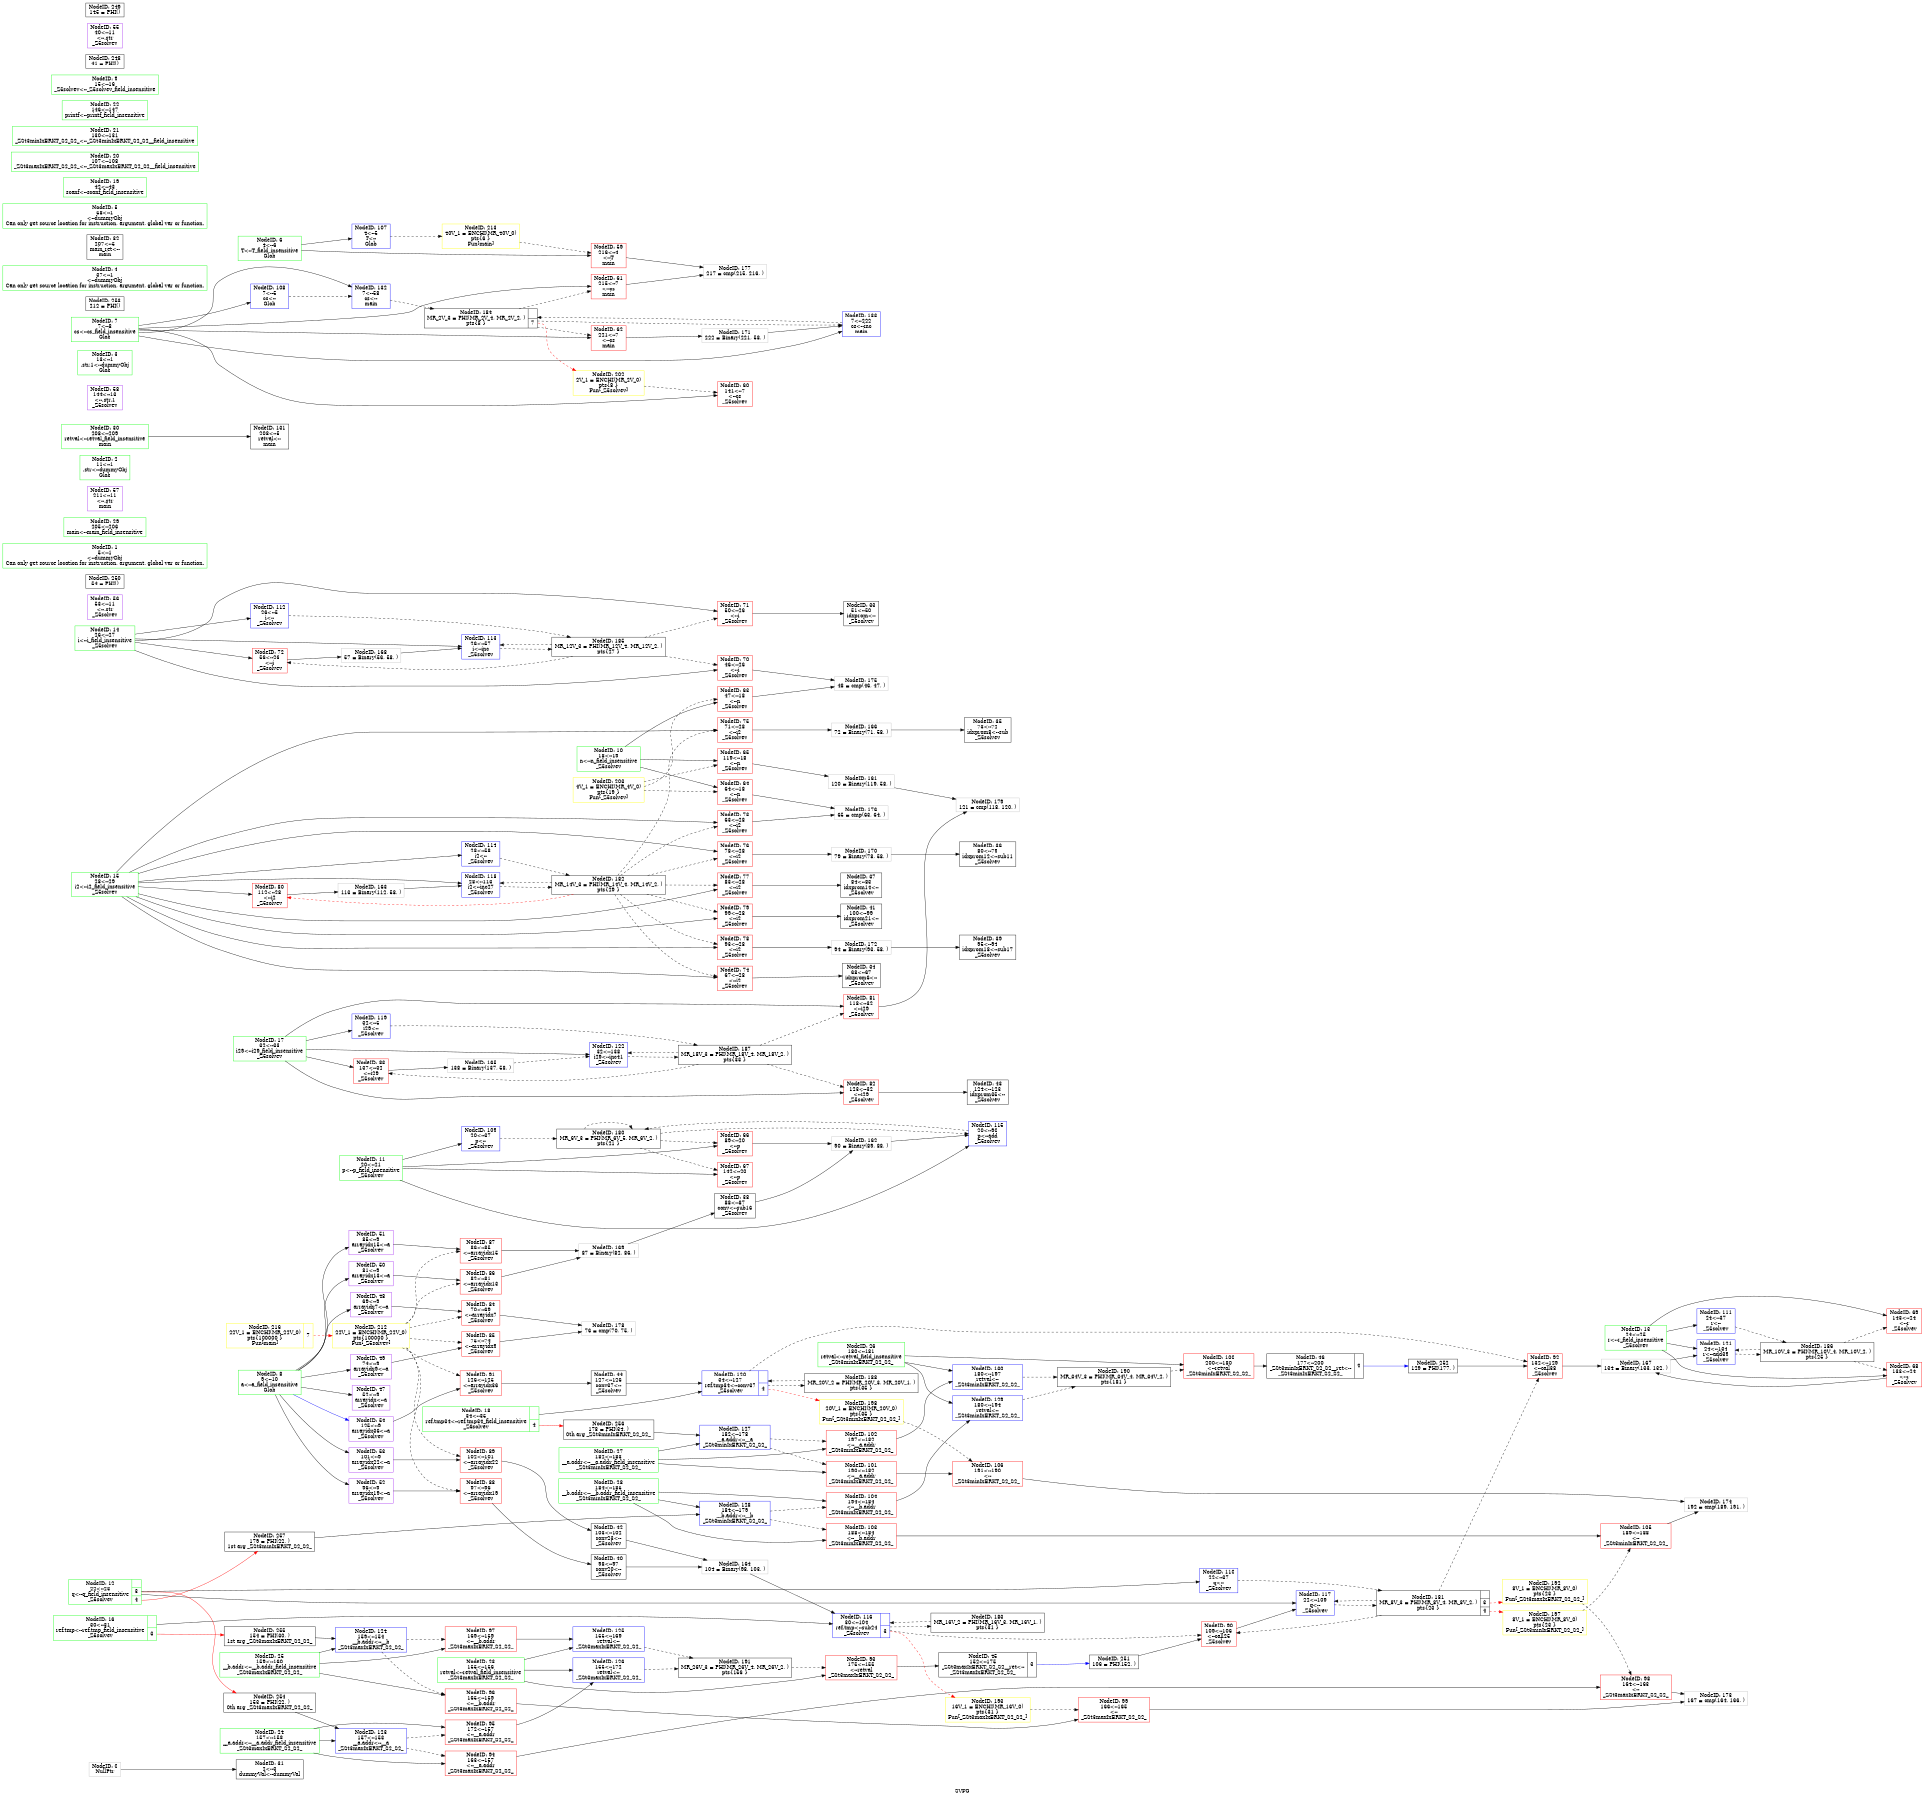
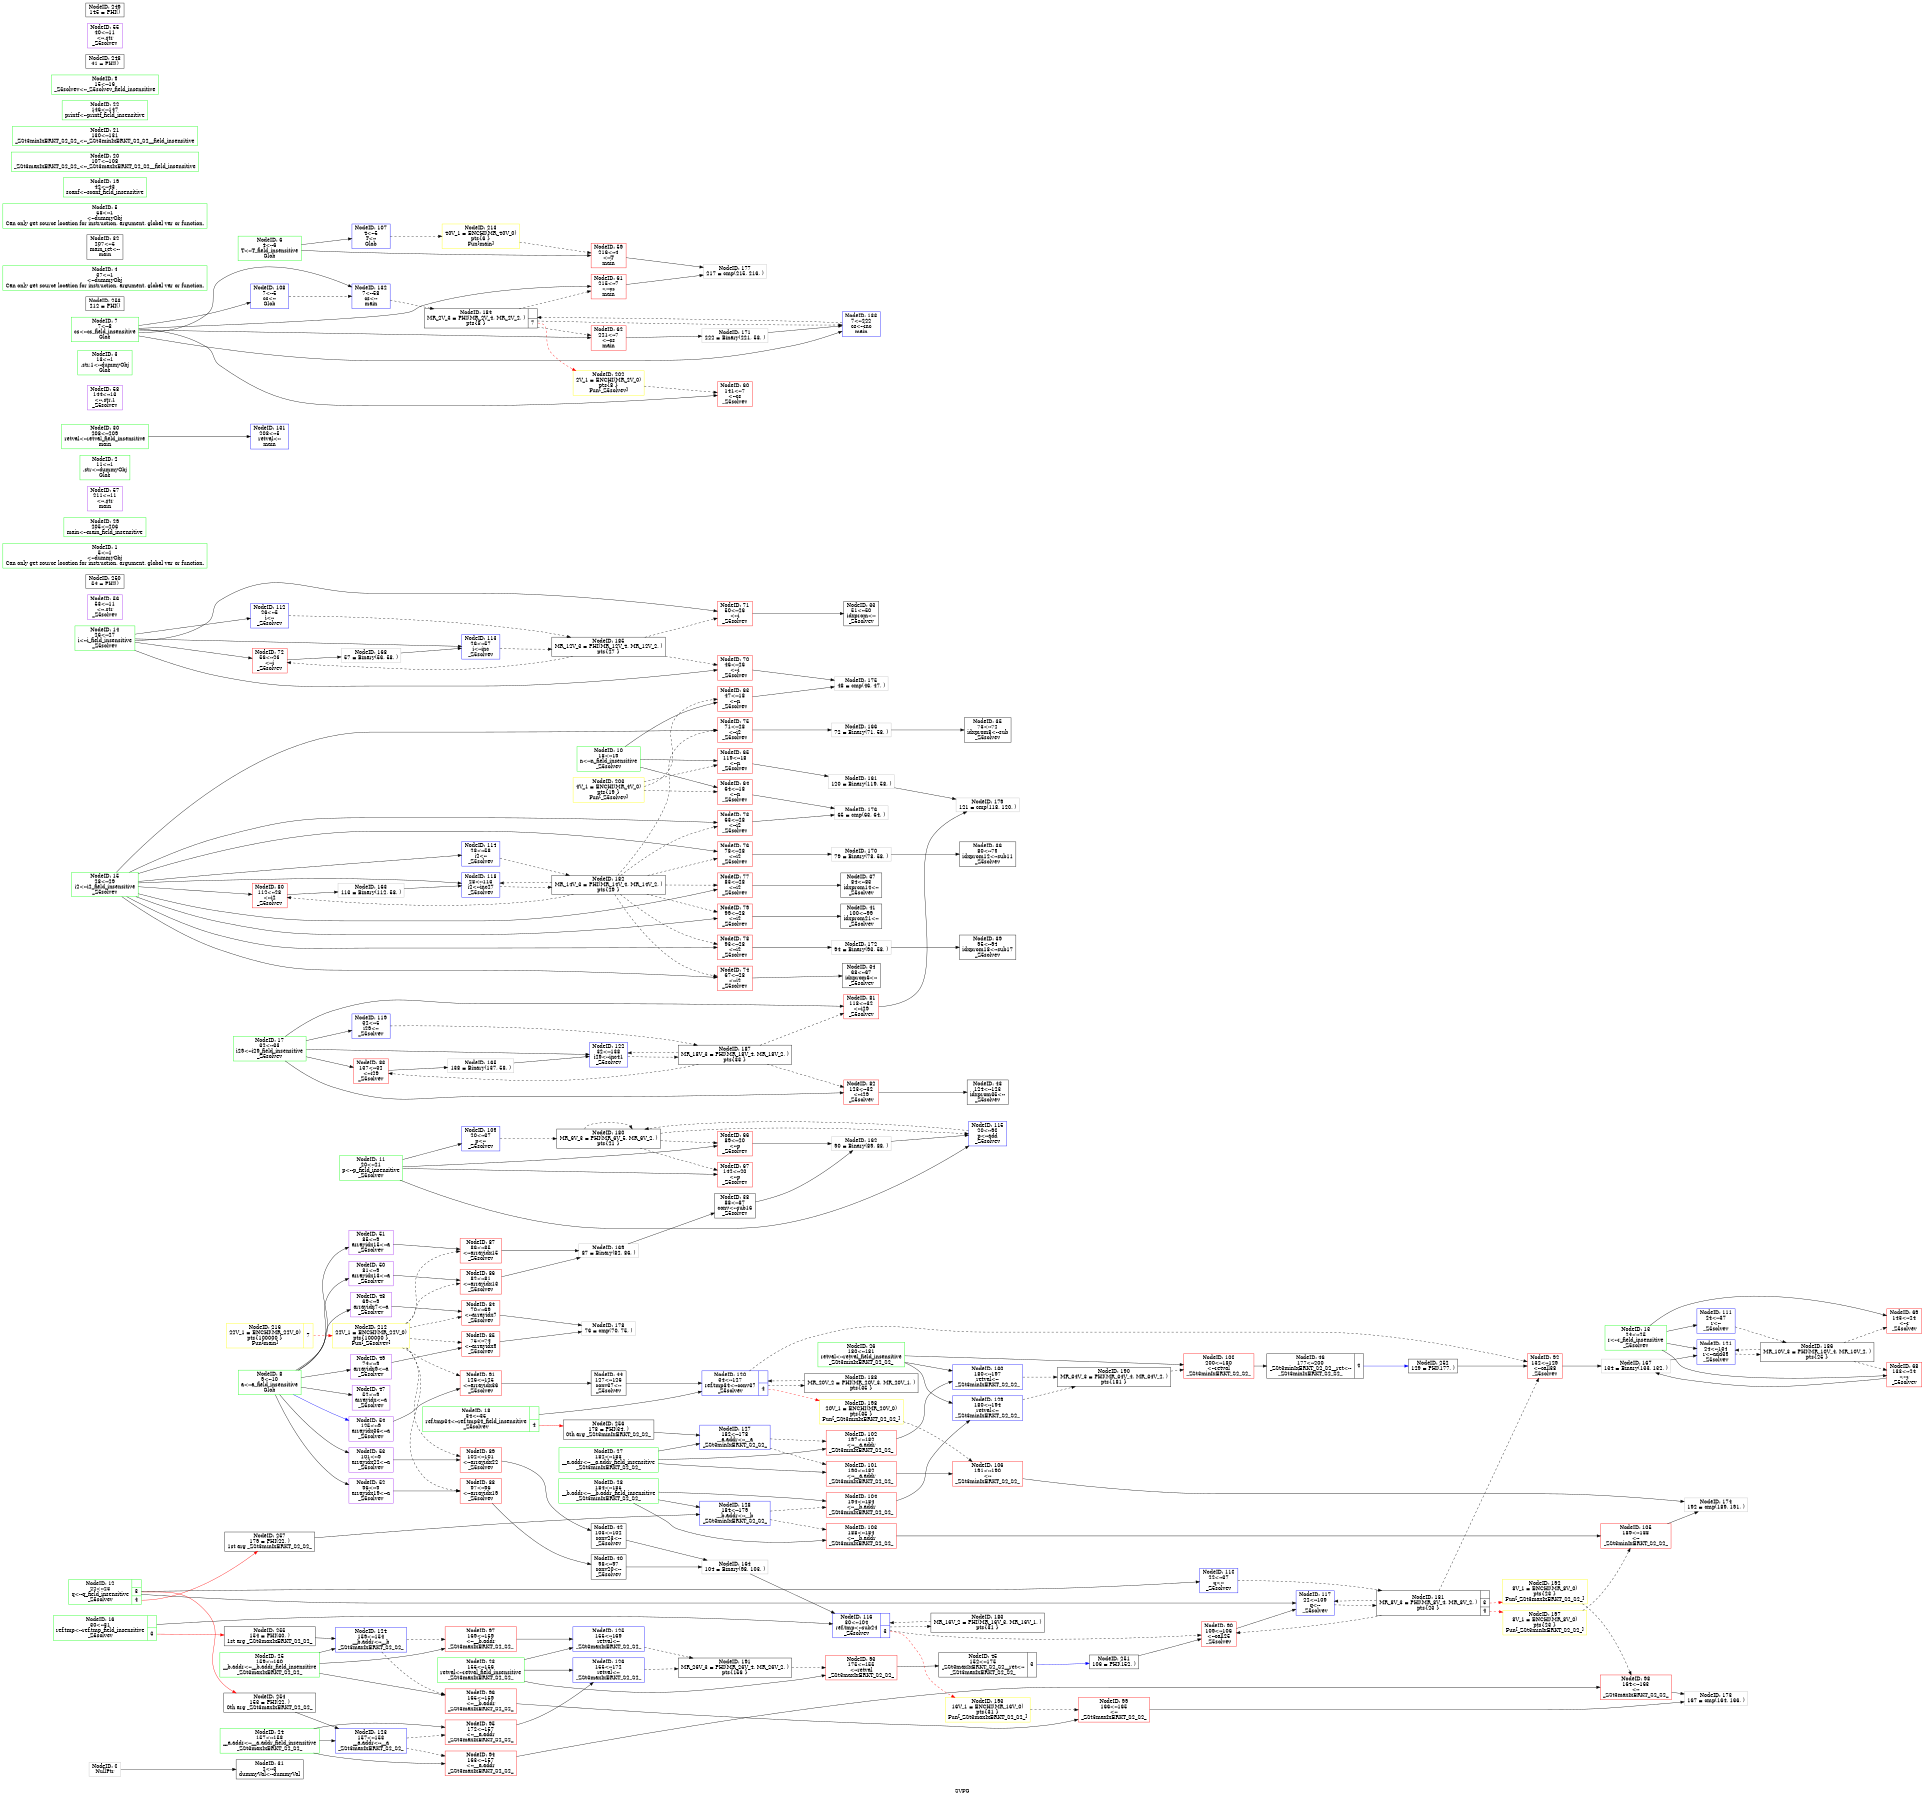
node "NodeID: 131": color black -> blue
edge "NodeID: 185" -> "NodeID: 113": removed
edge "NodeID: 182" -> "NodeID: 80": color red -> black
edge "NodeID: 165" -> "NodeID: 122": style dashed -> solid
node "NodeID: 18": text "_Z6solvev" -> "_Z5solvev"
